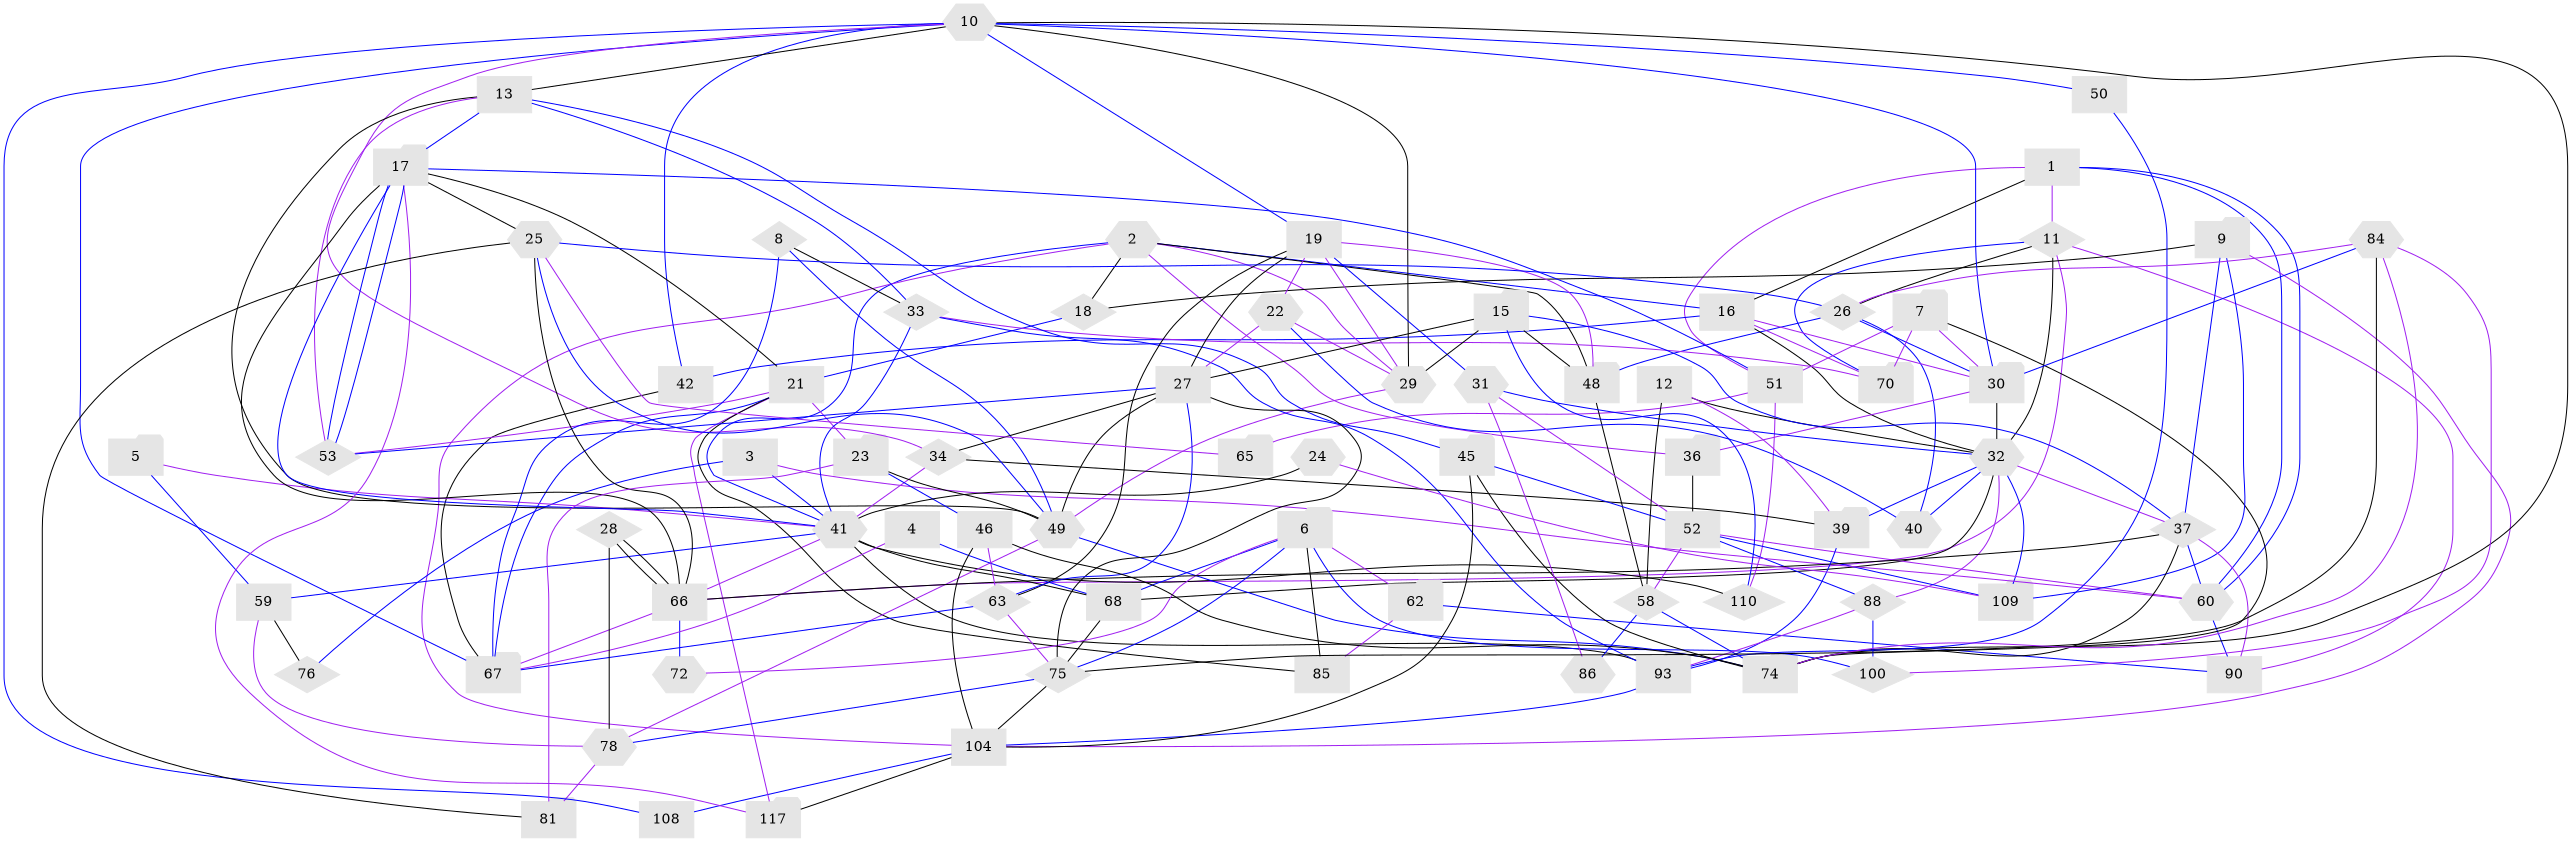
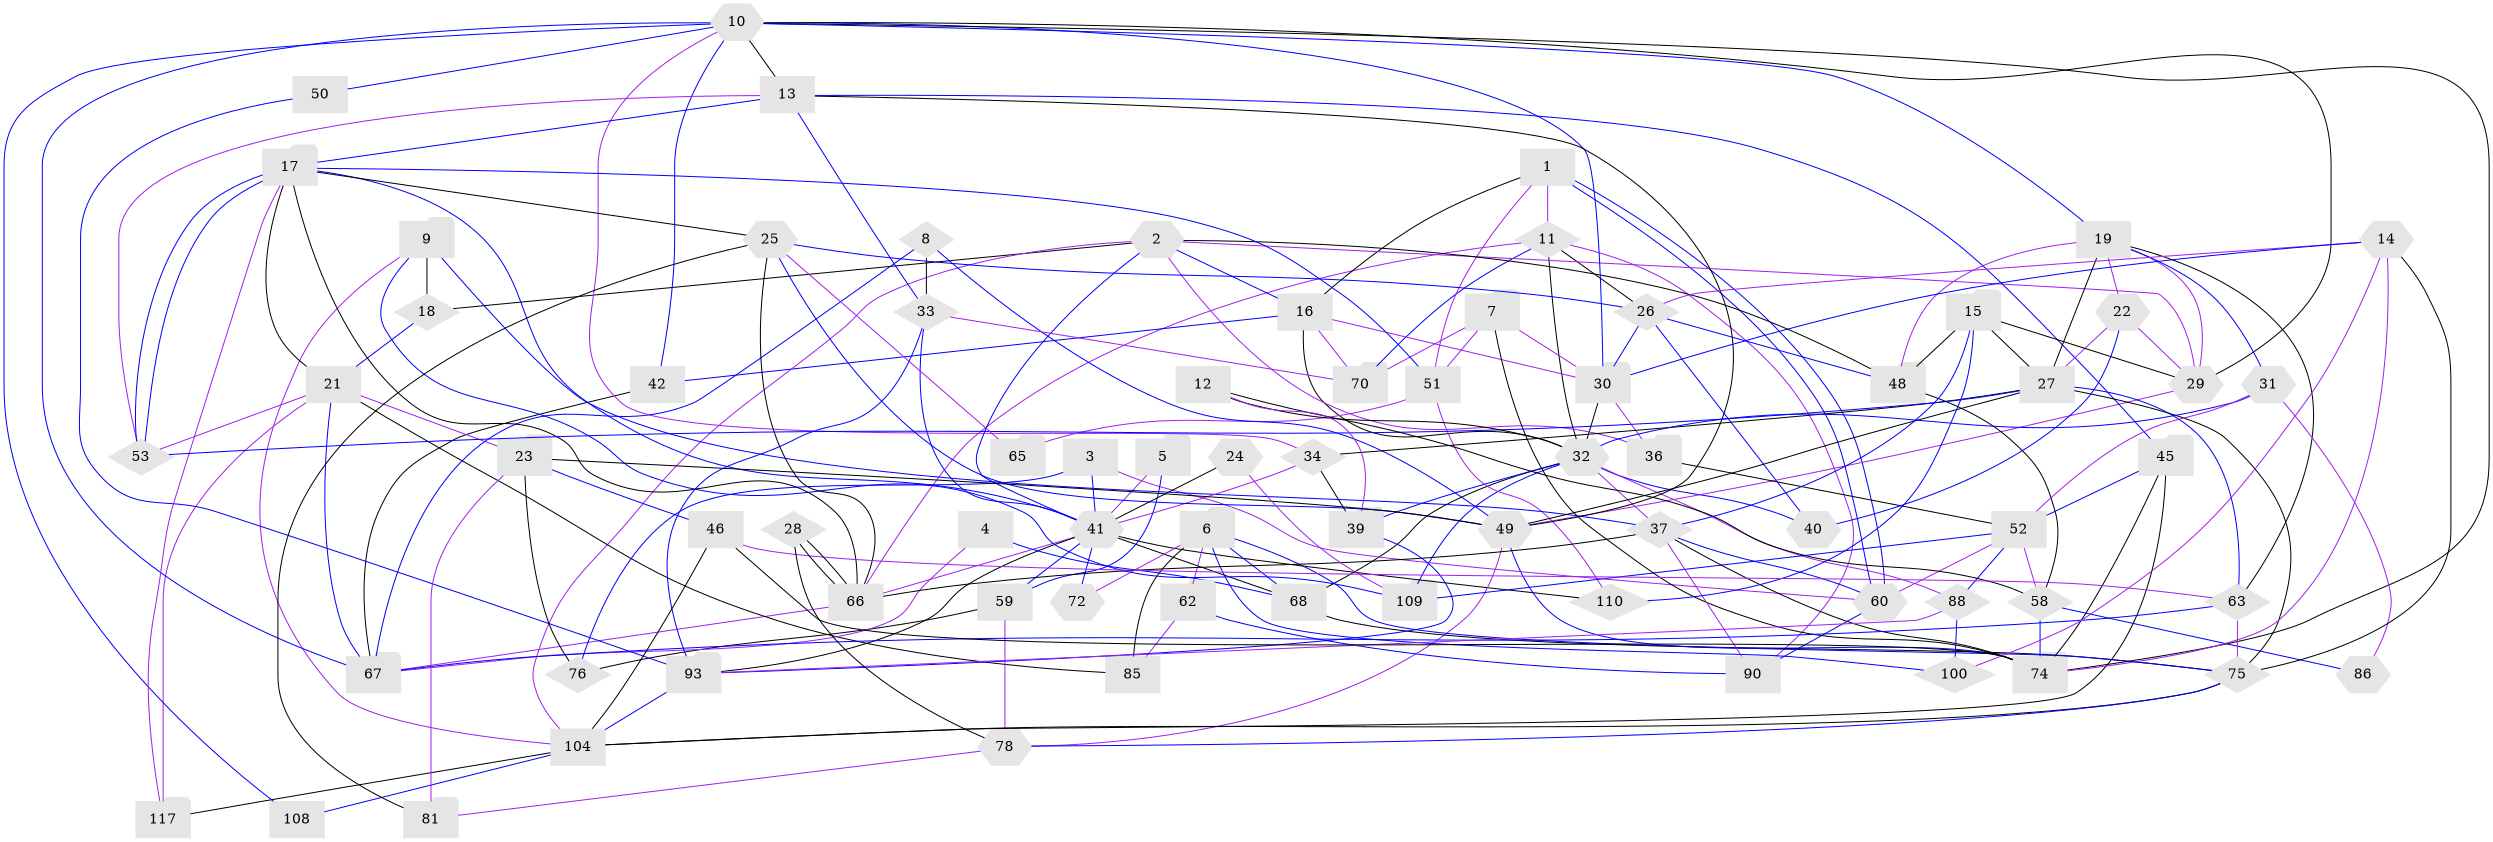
node "84": label "84" -> "14"
edge "23" -- "76": added
edge "66" -- "72": now "41" -- "72"
